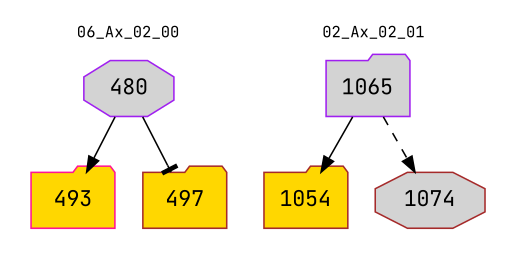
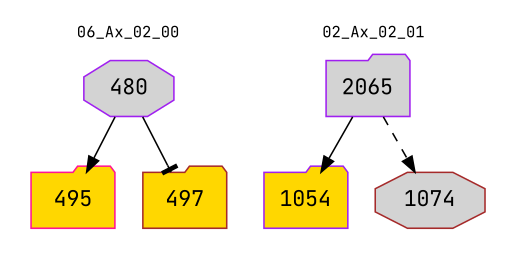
node "1065": label "1065" -> "2065"
node "493": label "493" -> "495"
node "1054": color brown -> purple
